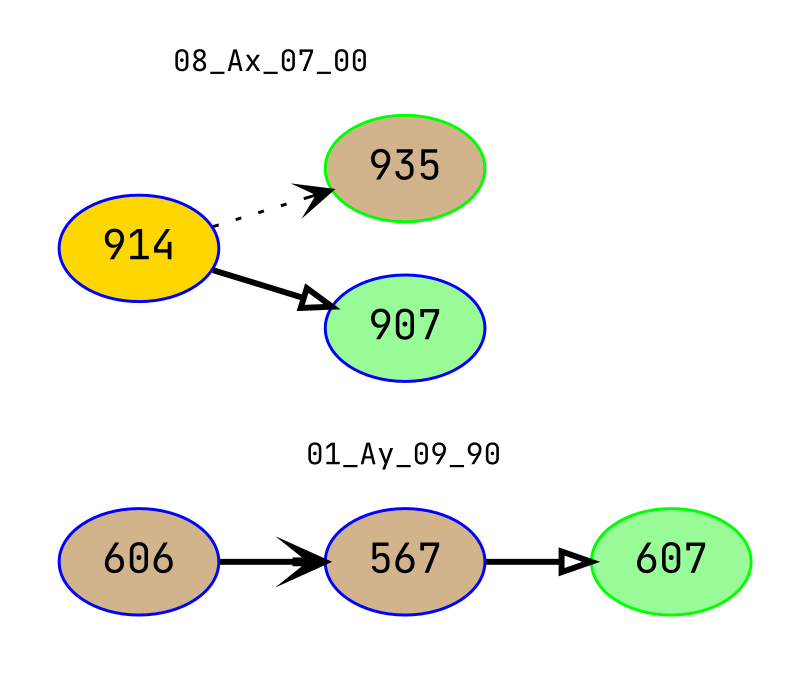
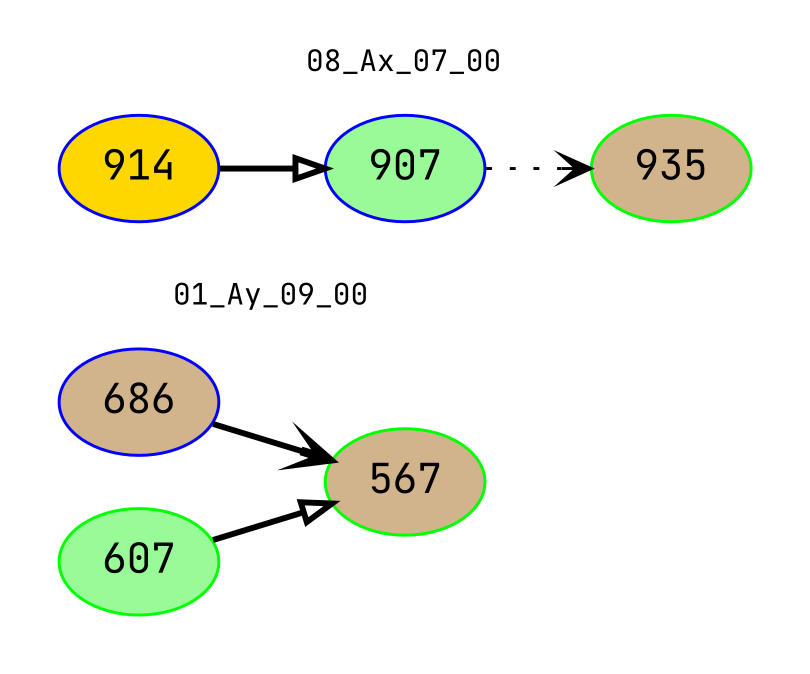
edge "914" -> "935": now "907" -> "935"
cluster "01_Ay_09_90": label "01_Ay_09_90" -> "01_Ay_09_00"
node "606": label "606" -> "686"
node "567": color blue -> green
edge "567" -> "607": reversed
